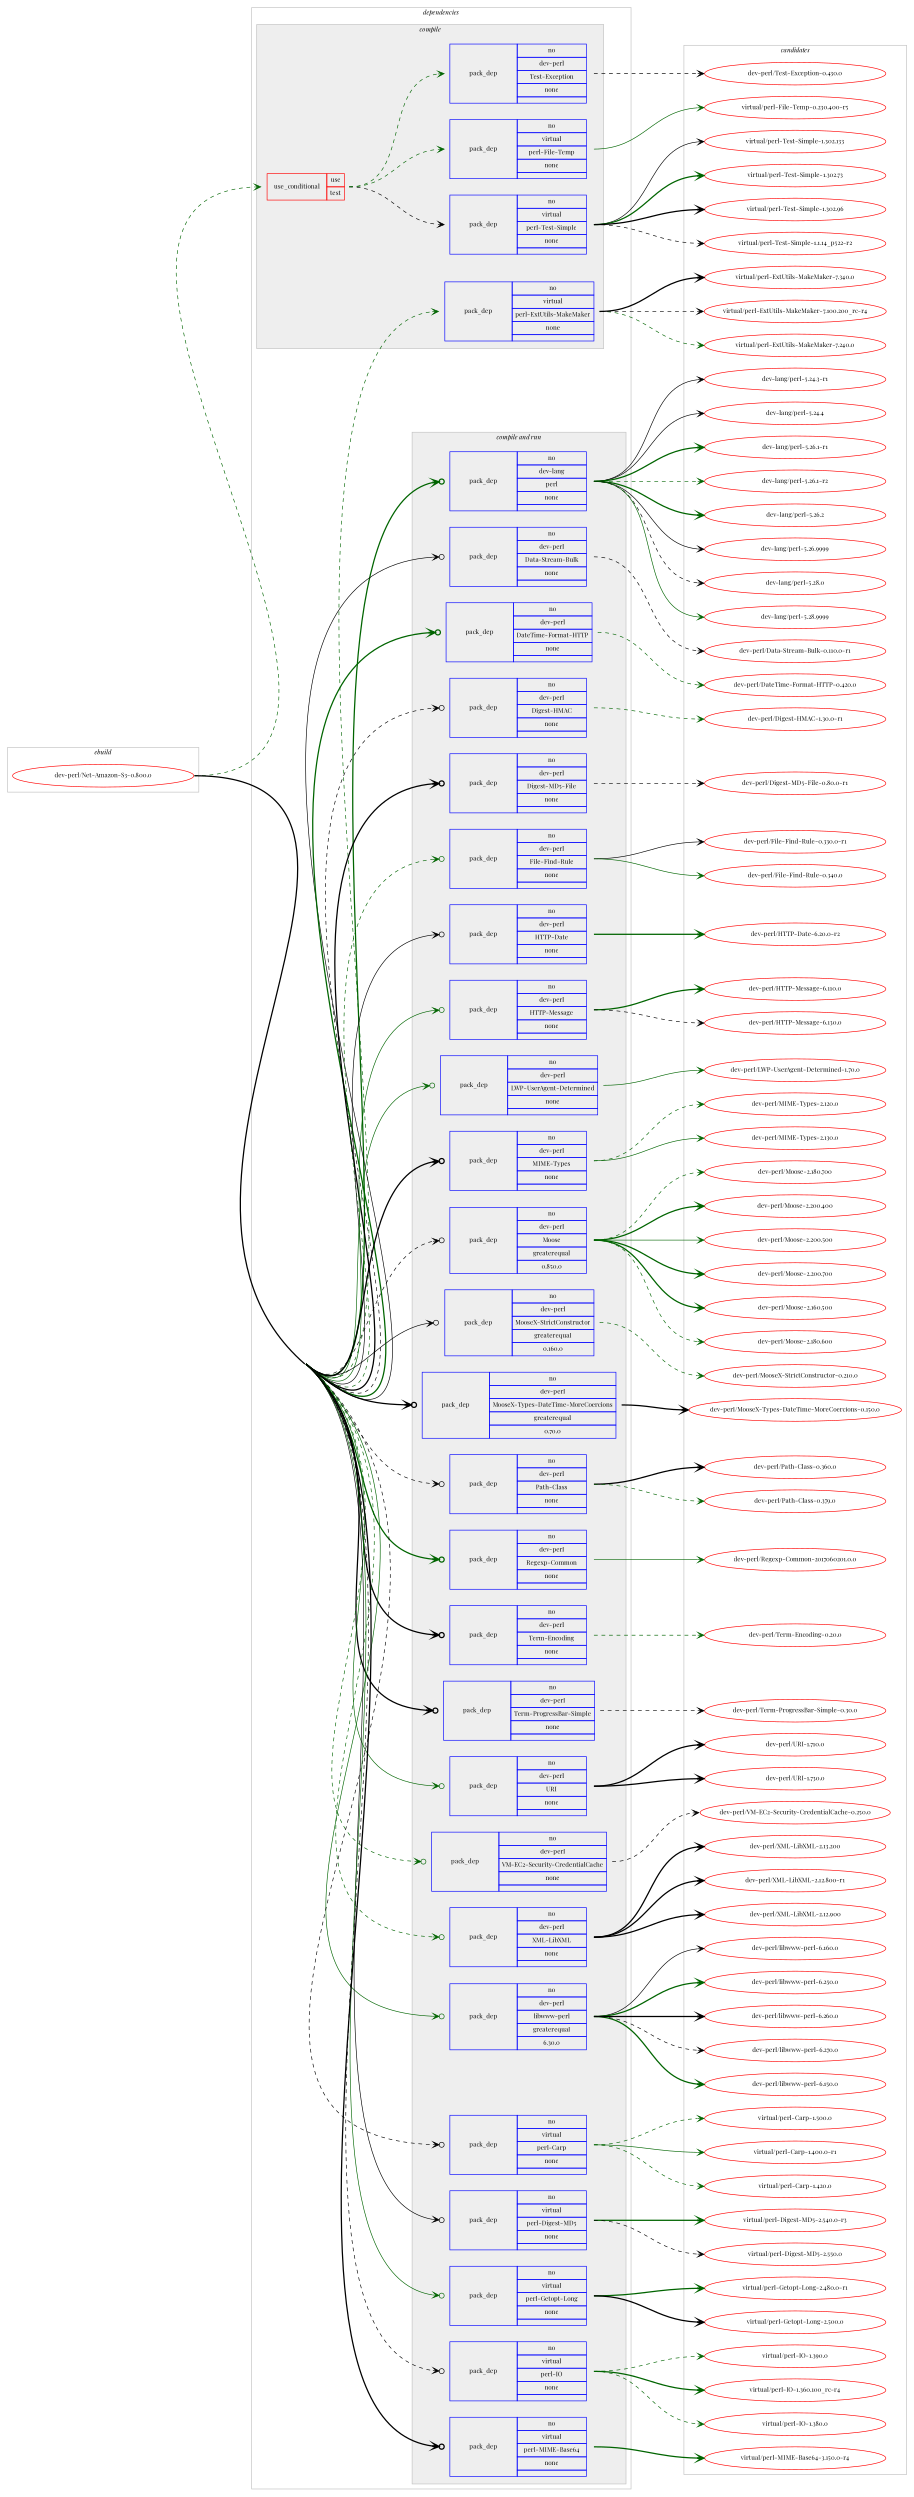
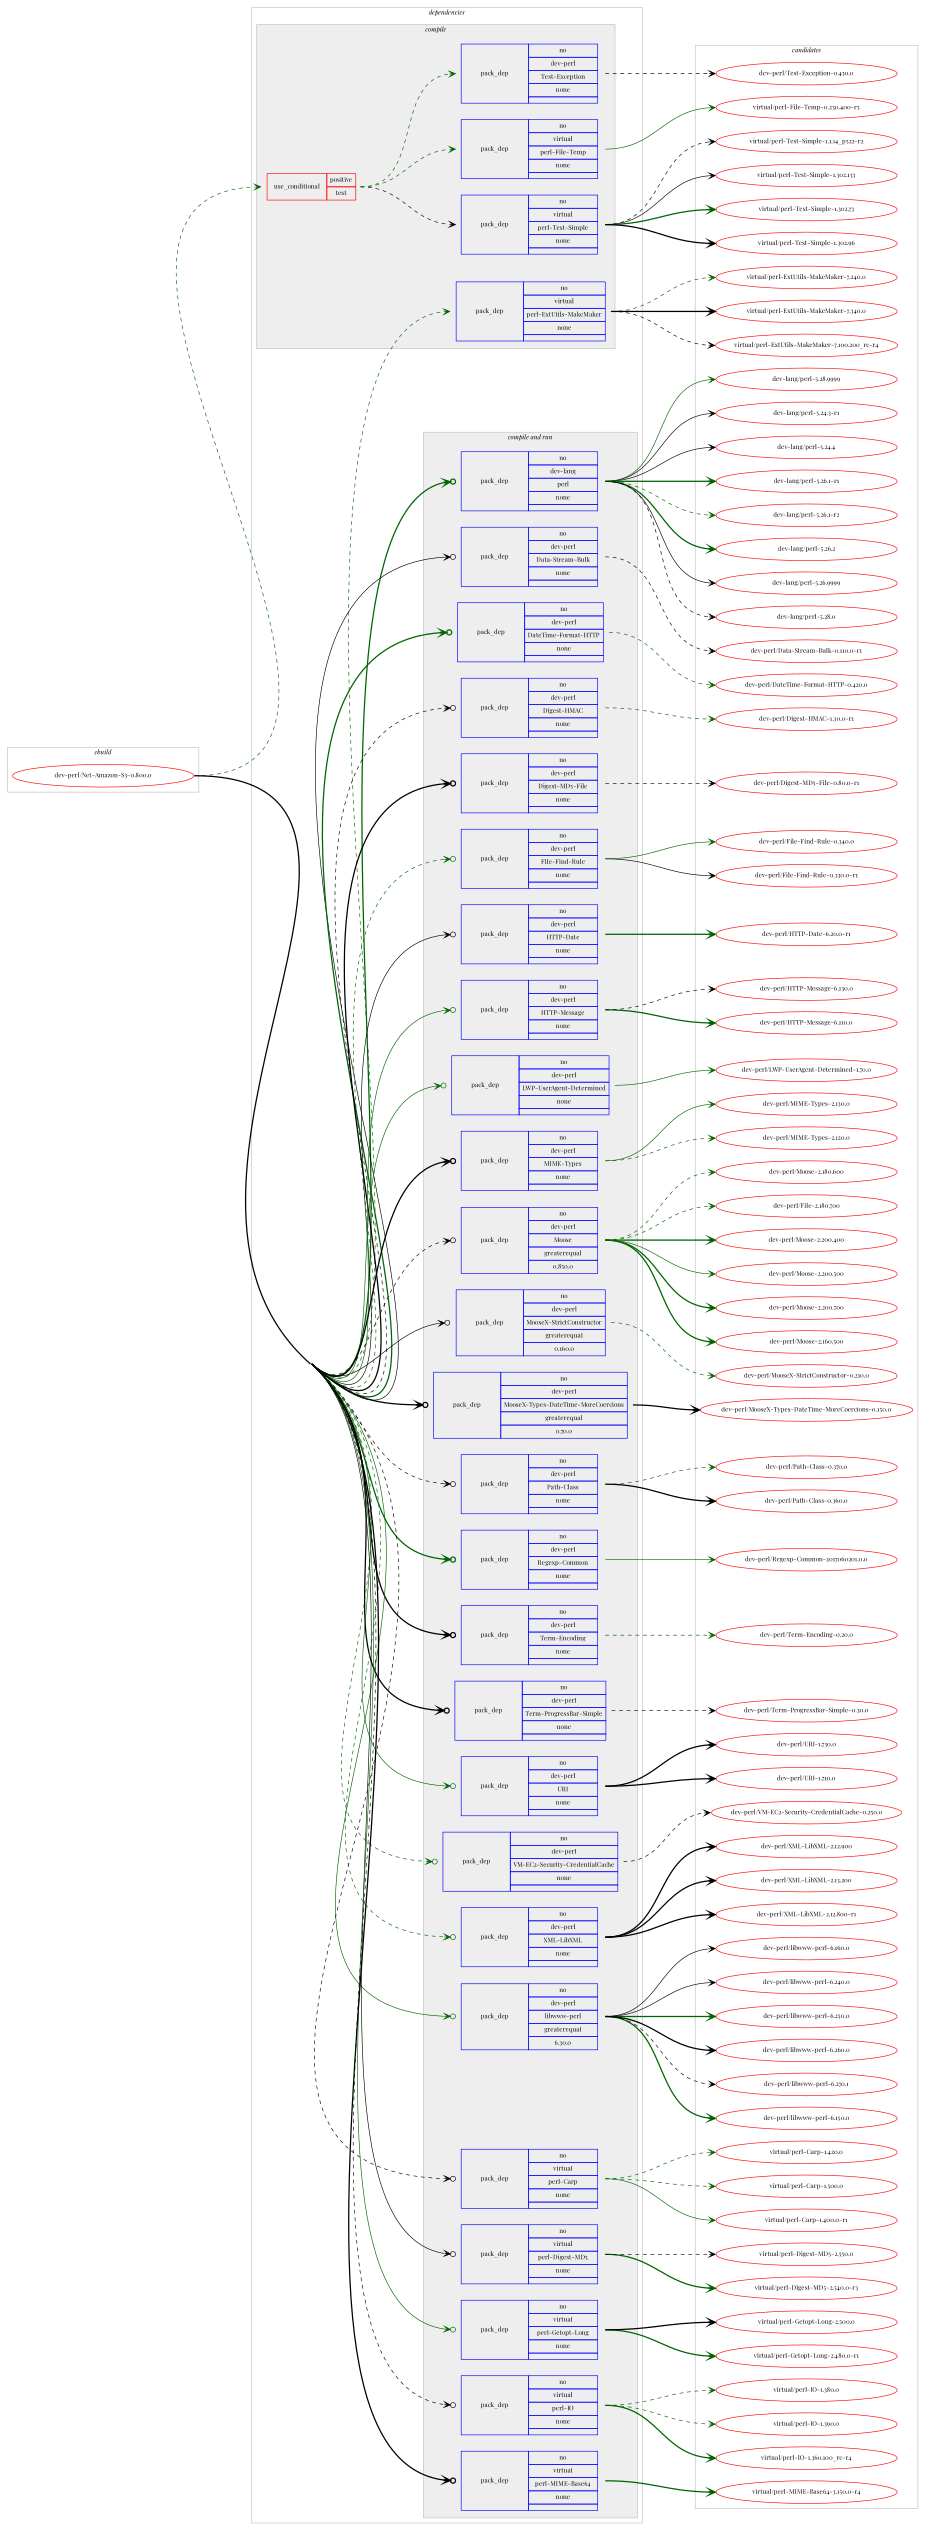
node "use_conditional": text "use" -> "positive"
node "dev-perl/HTTP-Date-6.20.0-r2": label "dev-perl/HTTP-Date-6.20.0-r2" -> "dev-perl/HTTP-Date-6.20.0-r1"
node "dev-perl/Moose-2.180.700": label "dev-perl/Moose-2.180.700" -> "dev-perl/File-2.180.700"
node "dev-perl/Path-Class-0.379.0": label "dev-perl/Path-Class-0.379.0" -> "dev-perl/Path-Class-0.370.0"
node "dev-perl/libwww-perl-6.240.0": added
node "dev-perl/libwww-perl-6.270.0": label "dev-perl/libwww-perl-6.270.0" -> "dev-perl/libwww-perl-6.270.1"
